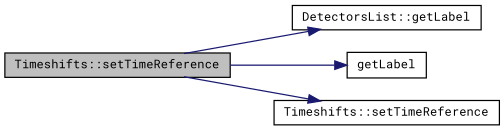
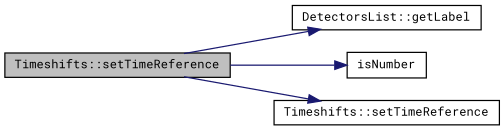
node "getLabel": label "getLabel" -> "isNumber"
